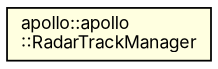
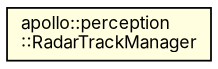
node "apollo::apollo ::RadarTrackManager": label "apollo::apollo ::RadarTrackManager" -> "apollo::perception ::RadarTrackManager"
